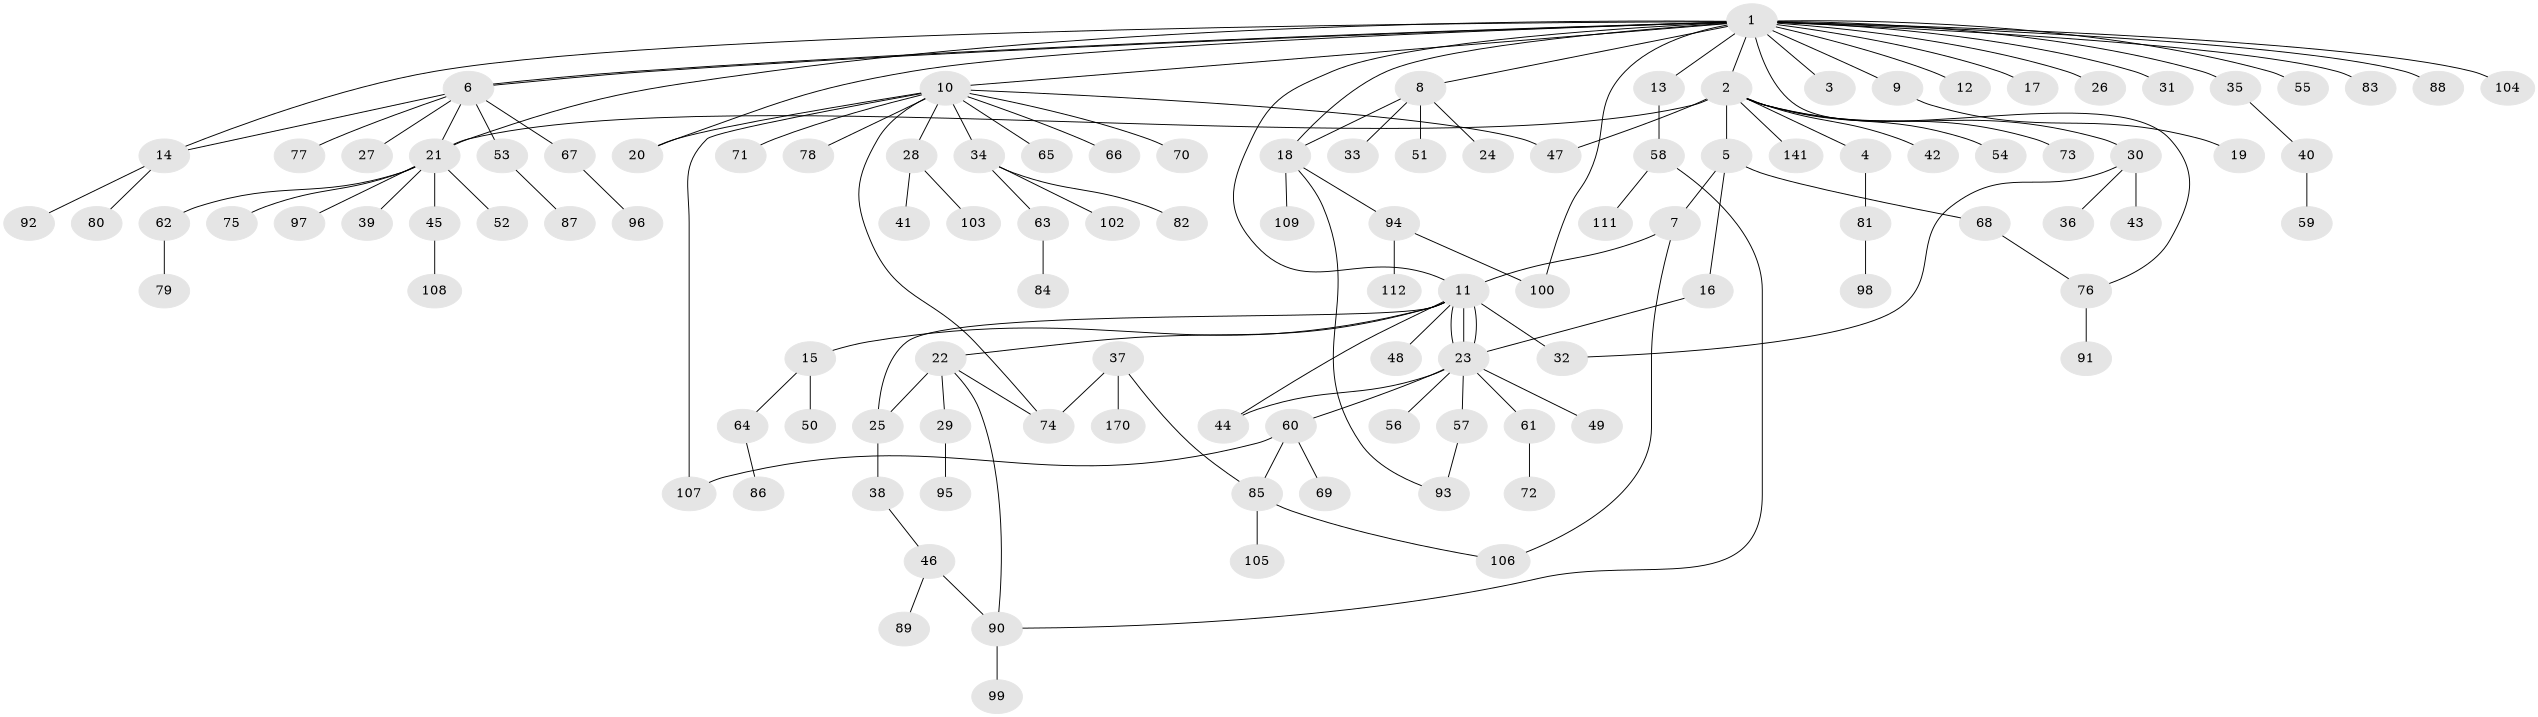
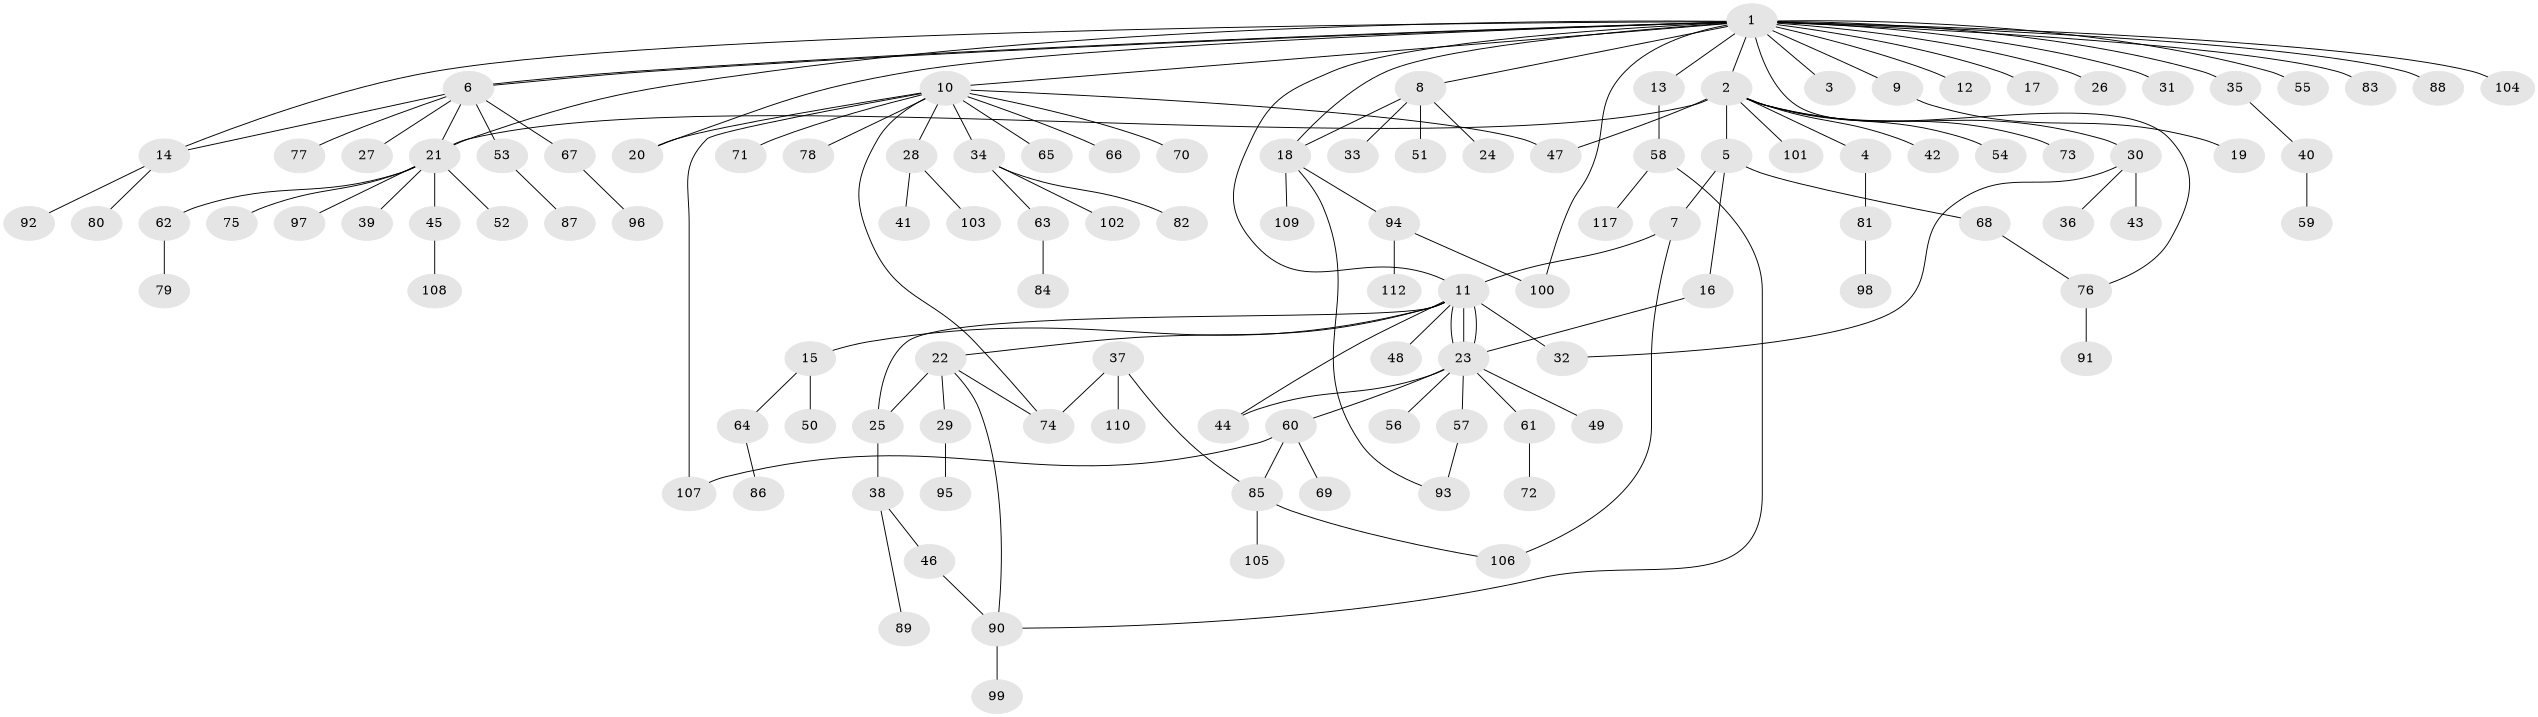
node "141": label "141" -> "101"
node "111": label "111" -> "117"
node "170": label "170" -> "110"
edge "46" -- "89": now "38" -- "89"
